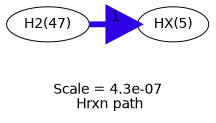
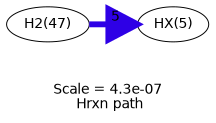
edge "H2(47)" -> "HX(5)": label " 1" -> " 5"
